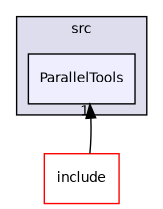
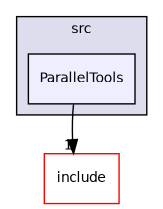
edge "include" -> "ParallelTools": reversed
